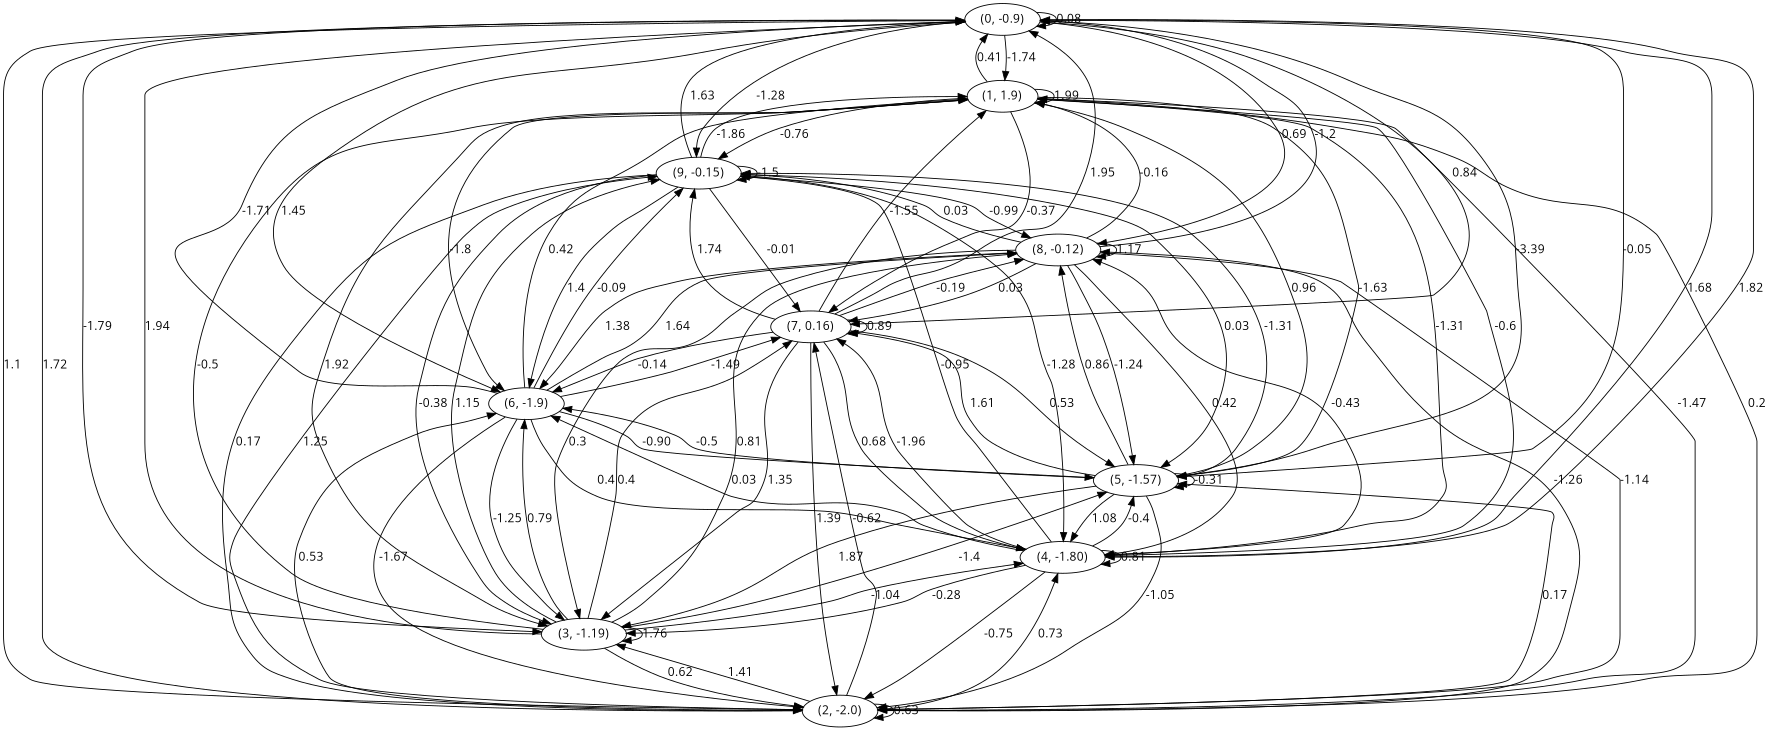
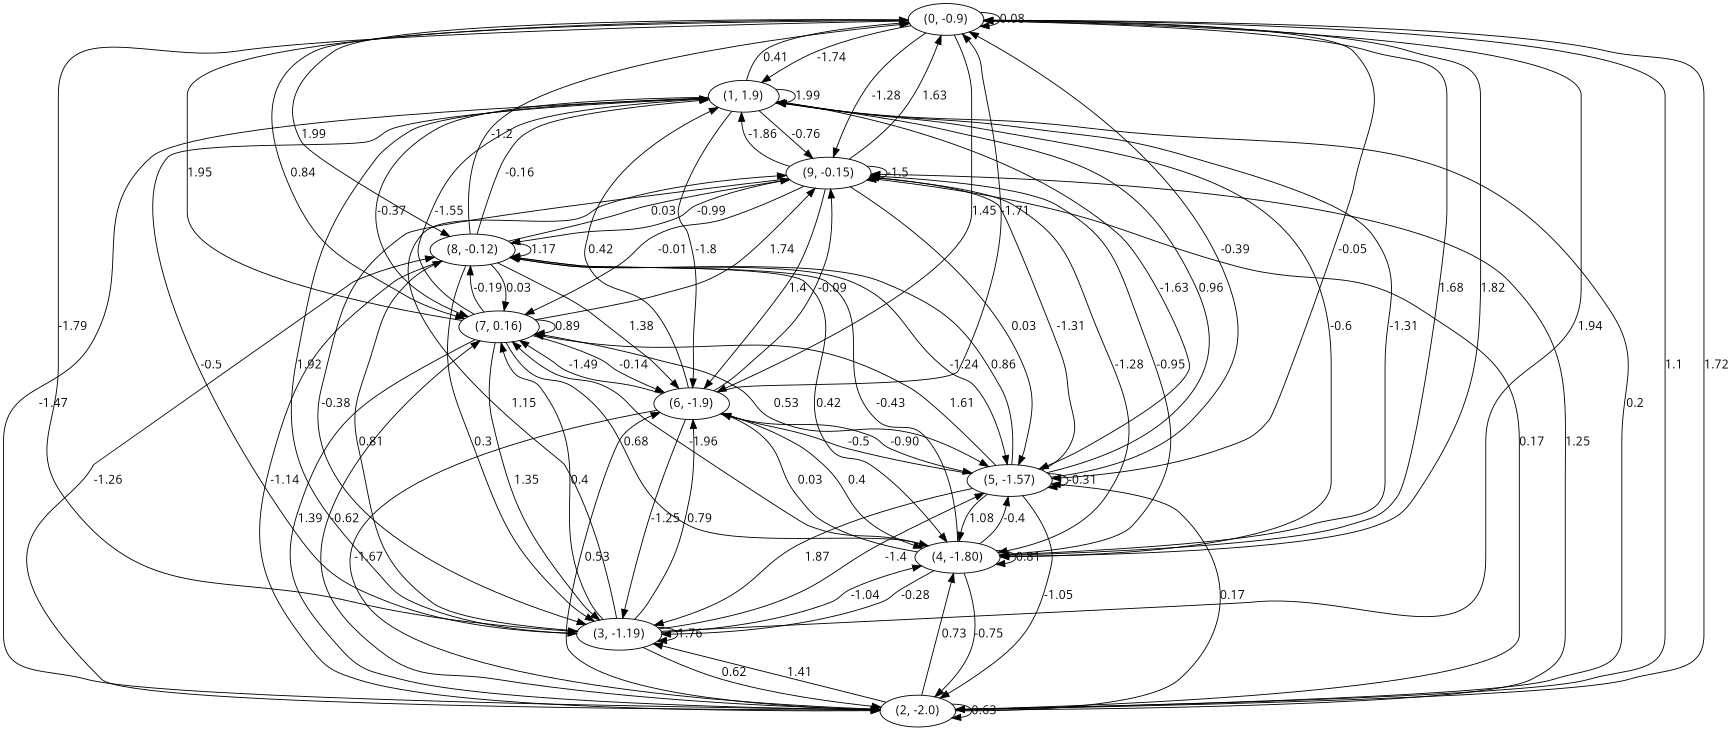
edge "(0, -0.9)" -> "(8, -0.12)": label "0.69" -> "1.99"
edge "(5, -1.57)" -> "(0, -0.9)": label "-3.39" -> "-0.39"
edge "(6, -1.9)" -> "(8, -0.12)": removed, label "1.64"
